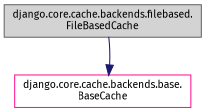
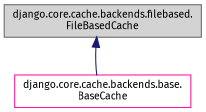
edge "django.core.cache.backends.filebased. FileBasedCache" -> "django.core.cache.backends.base. BaseCache": reversed
